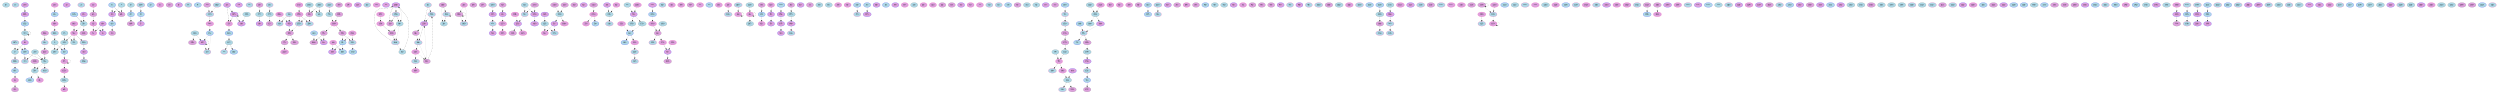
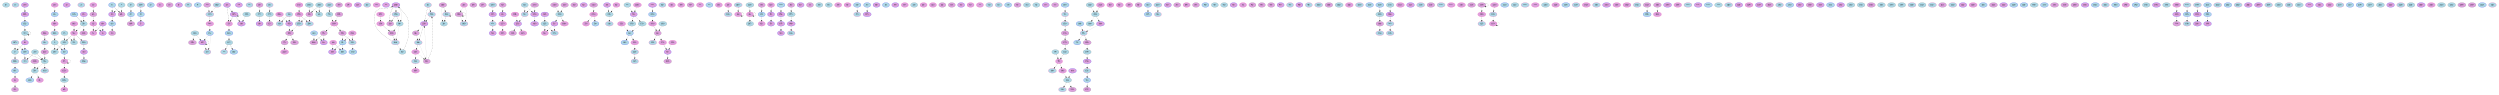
edge "119+" -> "120-": now "119+" -> "120+"
